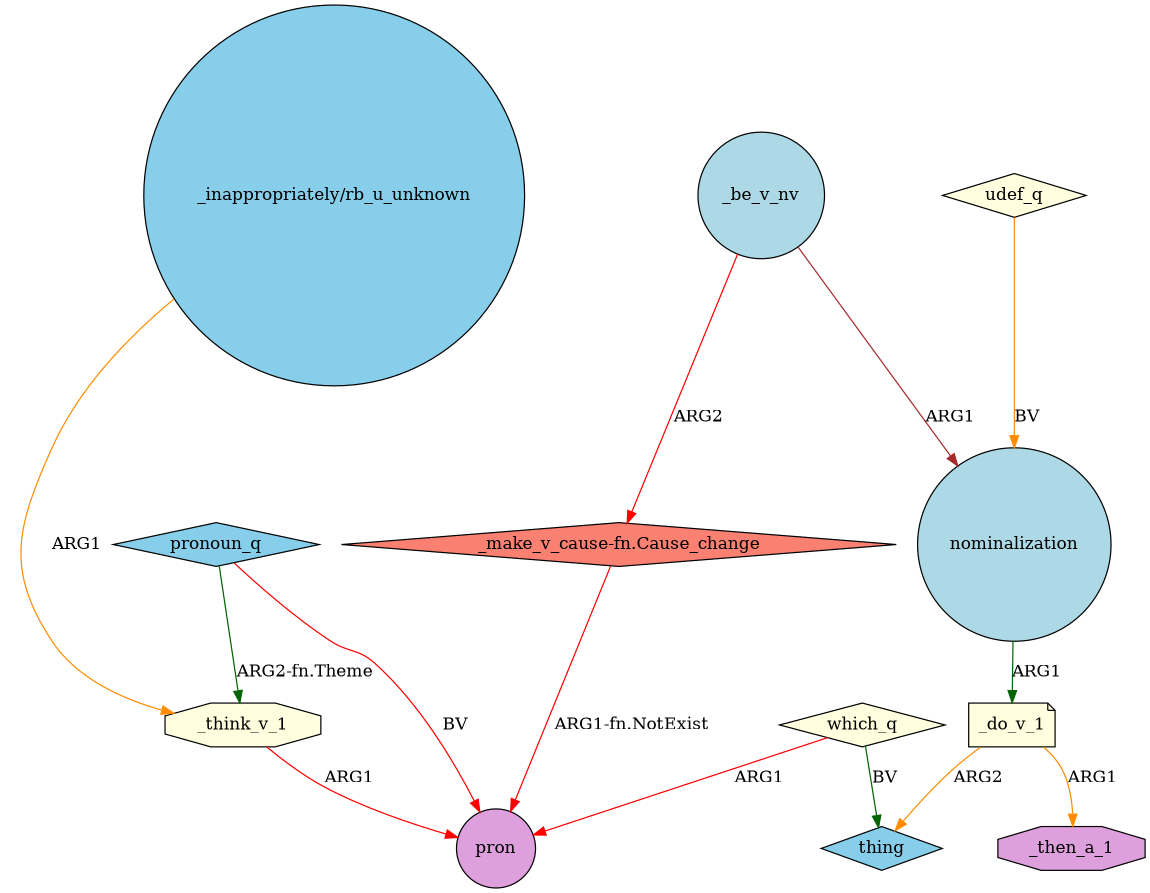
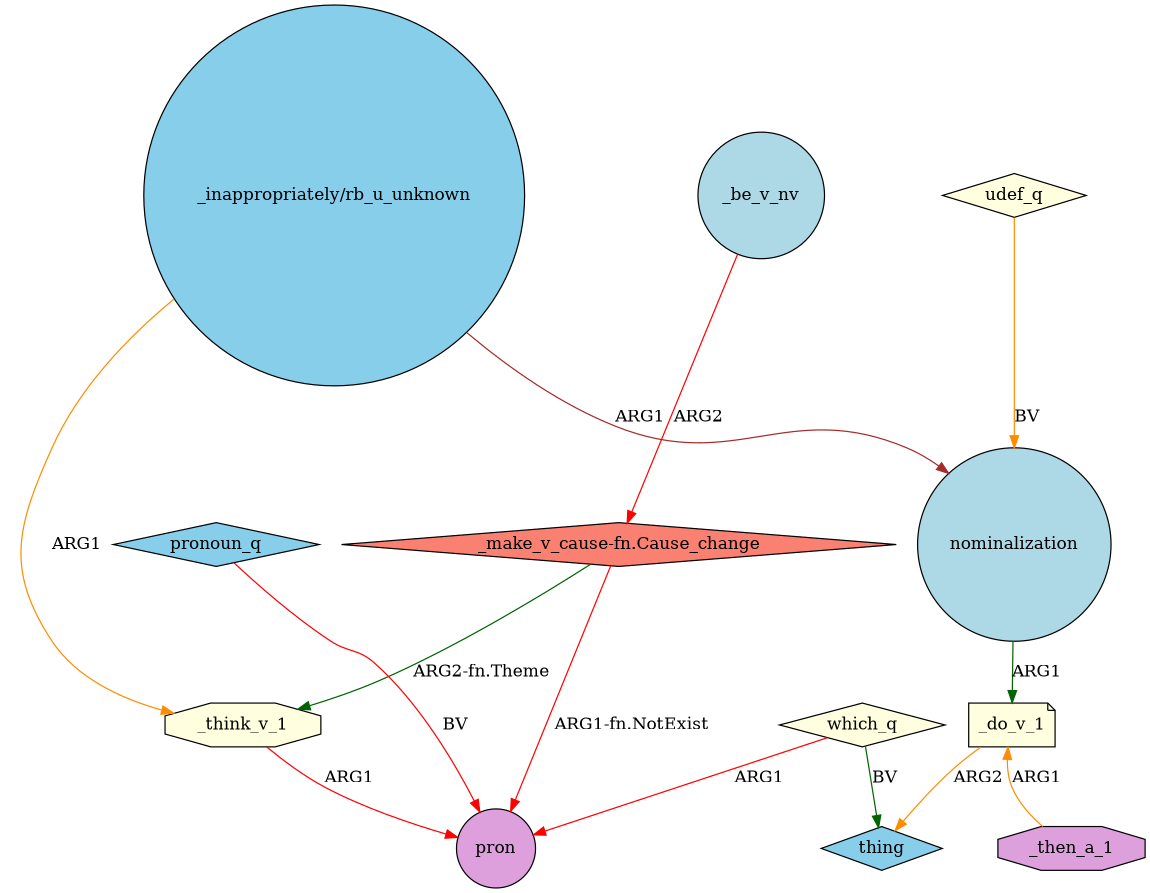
edge "_be_v_nv" -> "nominalization": now "_inappropriately/rb_u_unknown" -> "nominalization"
edge "pronoun_q" -> "_think_v_1": now "_make_v_cause-fn.Cause_change" -> "_think_v_1"
edge "_do_v_1" -> "_then_a_1": reversed
